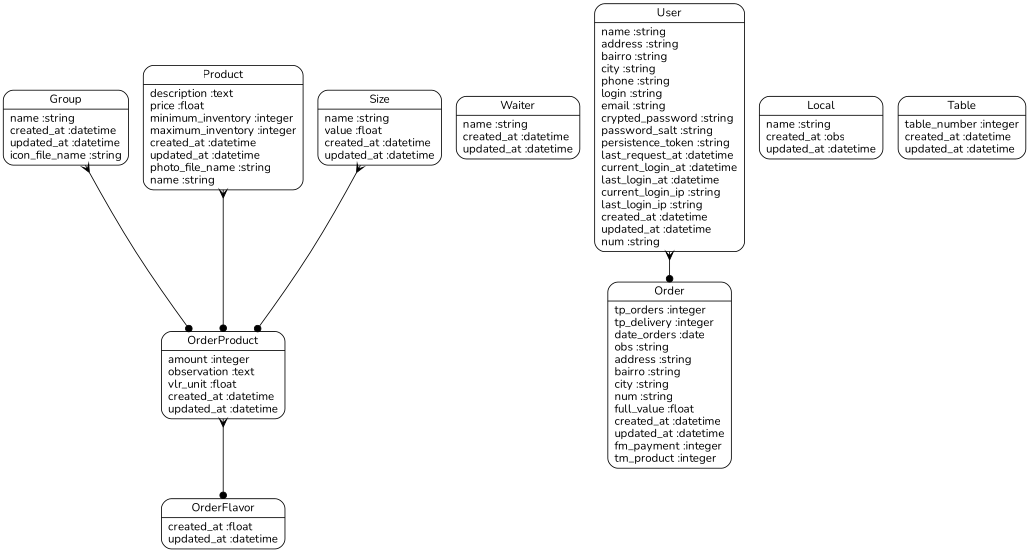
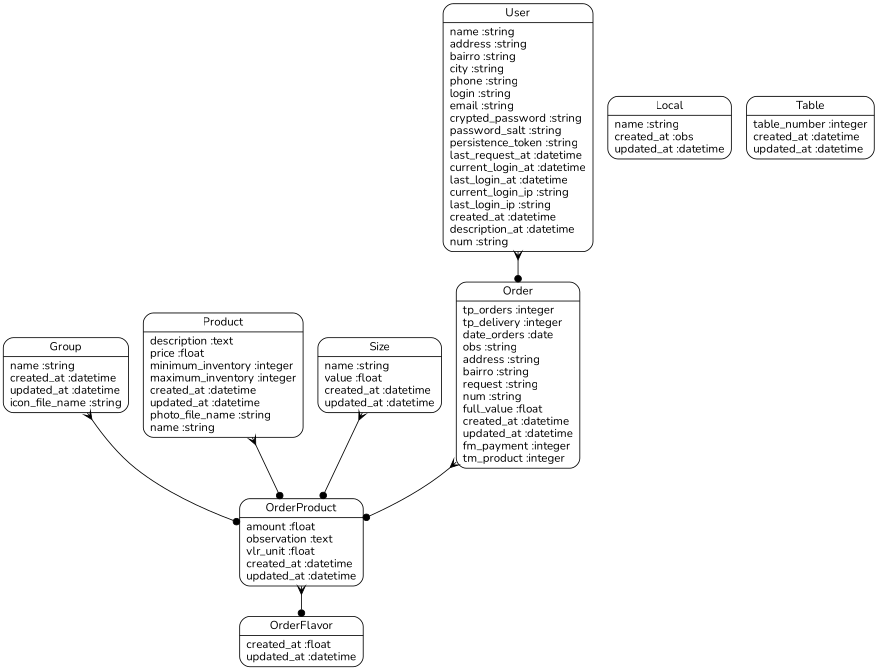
node "Waiter": removed
node "User": text "updated_at :datetime" -> "description_at :datetime"
node "OrderProduct": text "amount :integer" -> "amount :float"
node "Order": text "city :string" -> "request :string"
edge "Order" -- "OrderProduct": added
